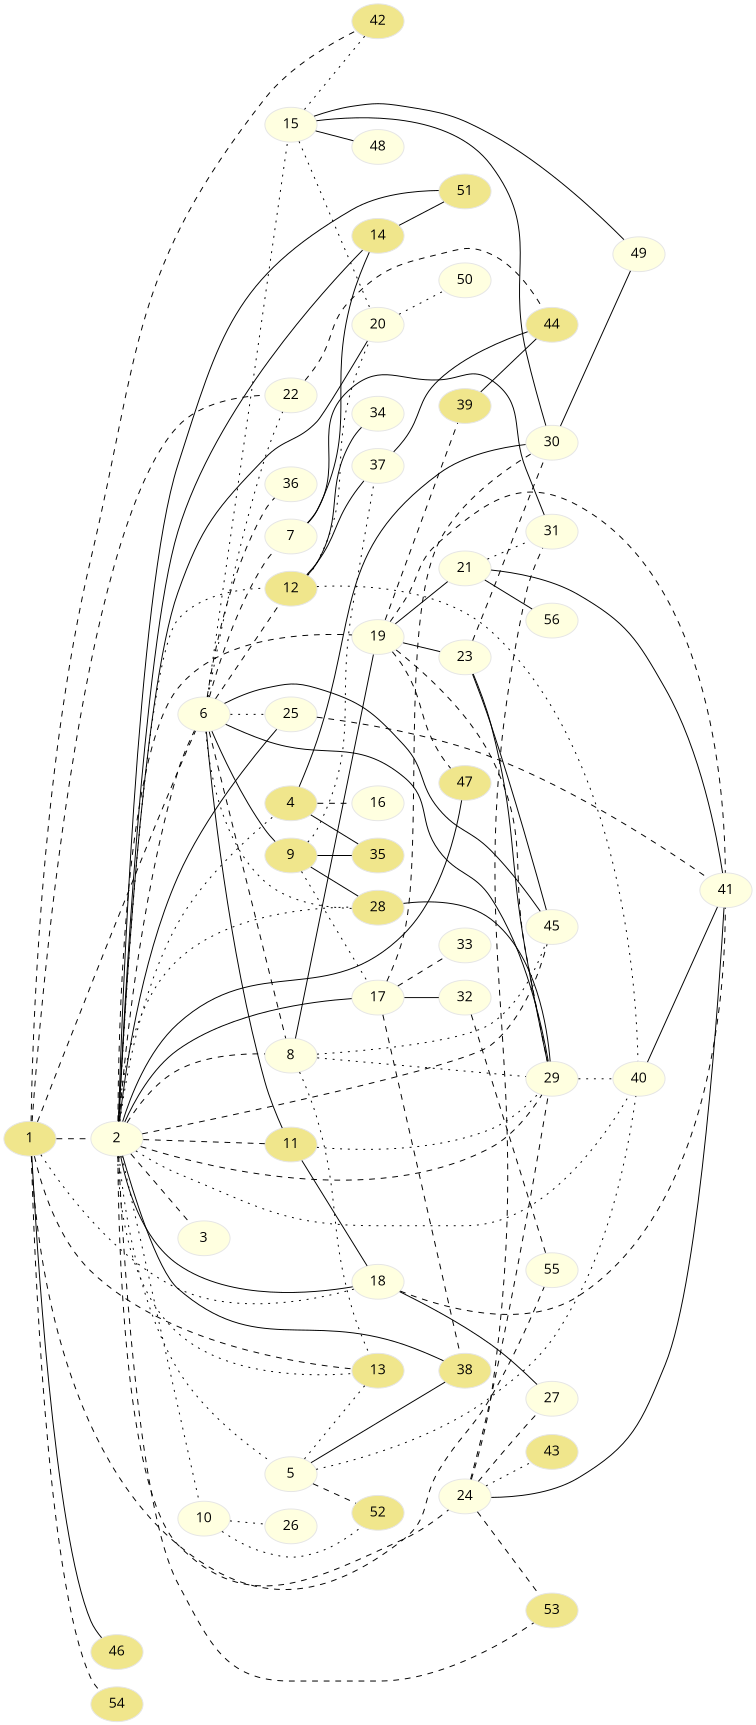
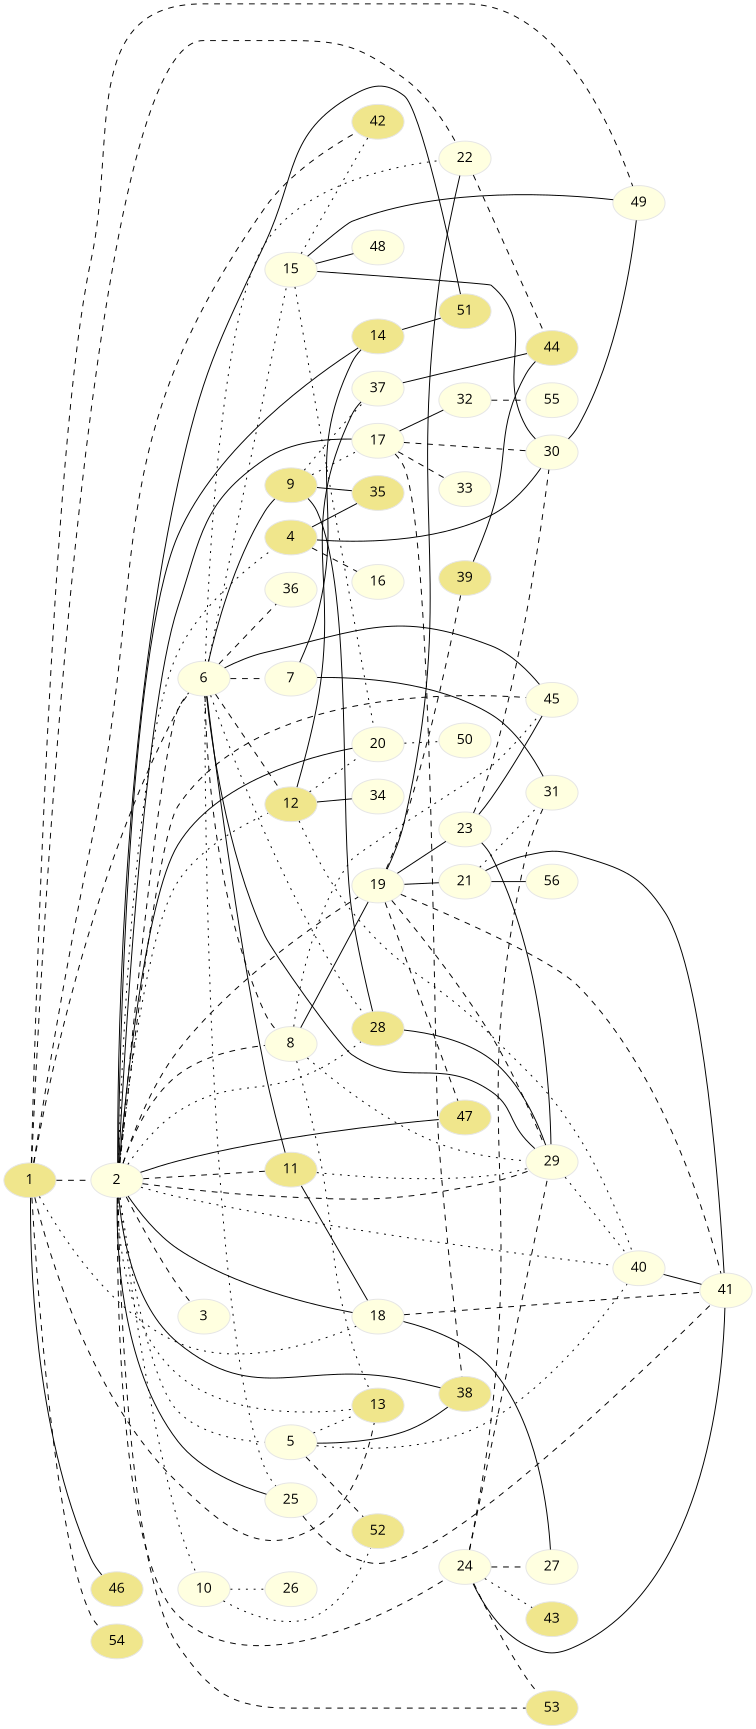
edge "22" -- "19": added
edge "1" -- "55": now "1" -- "49"
